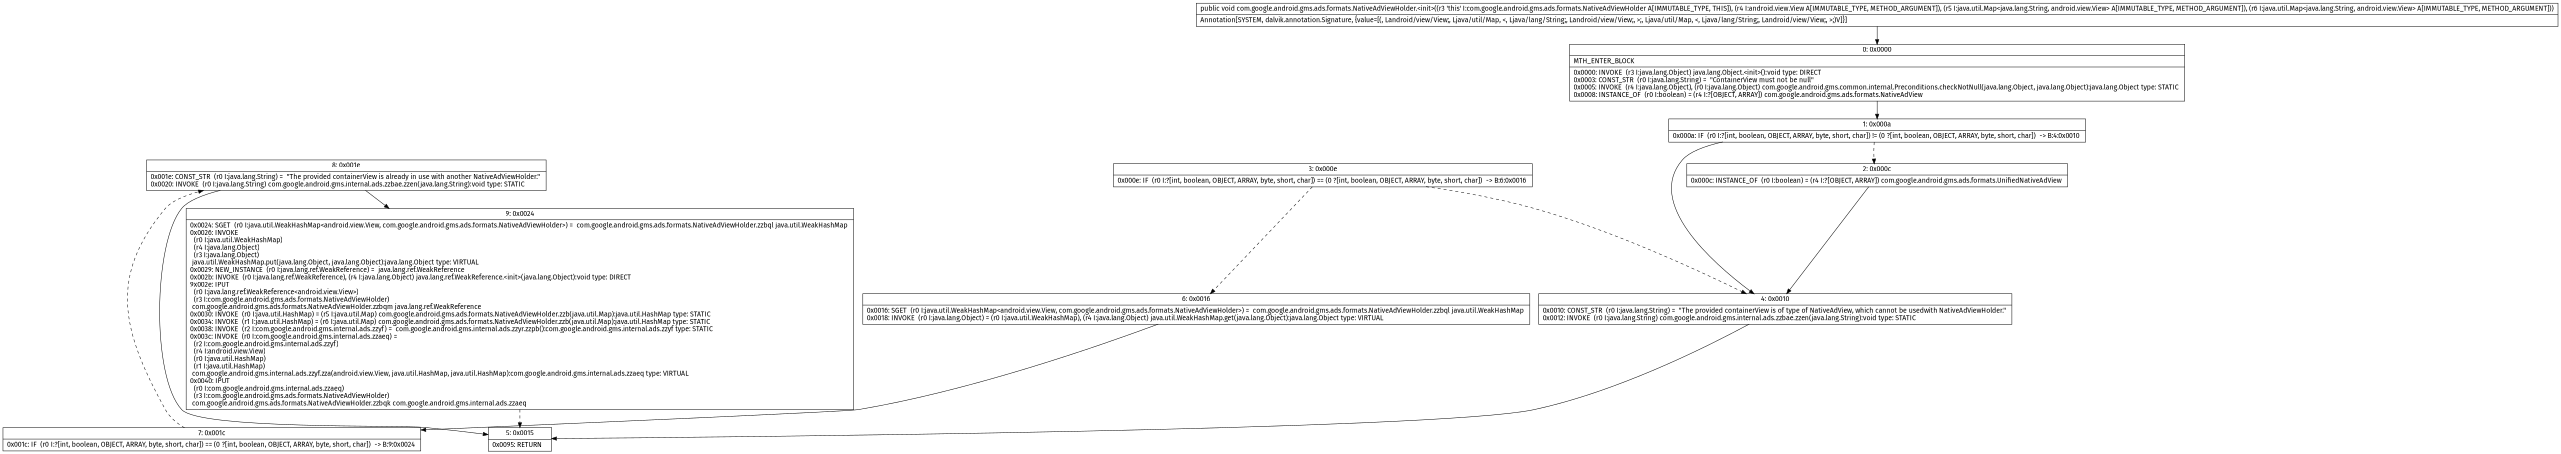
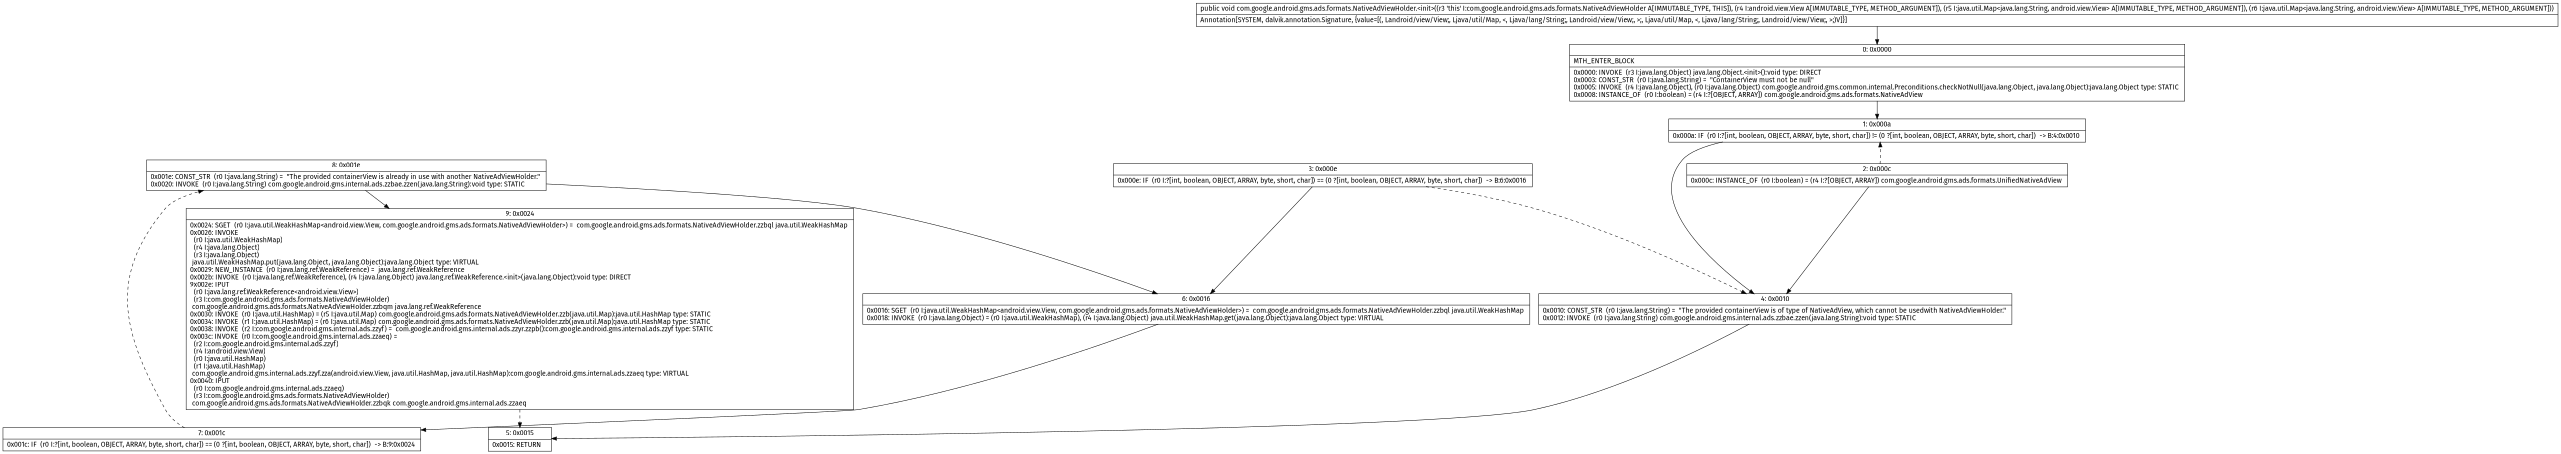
edge "1: 0x000a" -> "2: 0x000c": reversed
edge "3: 0x000e" -> "6: 0x0016": style dashed -> solid
edge "8: 0x001e" -> "5: 0x0015": now "8: 0x001e" -> "6: 0x0016"
node "5: 0x0015": text "0x0095: RETURN" -> "0x0015: RETURN"
